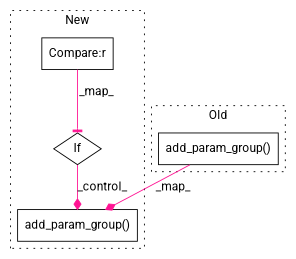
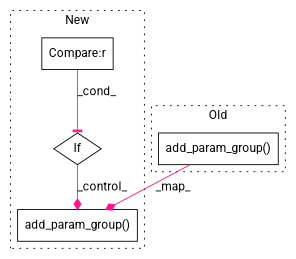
edge "Compare:r" -> "If": label "_map_" -> "_cond_"
